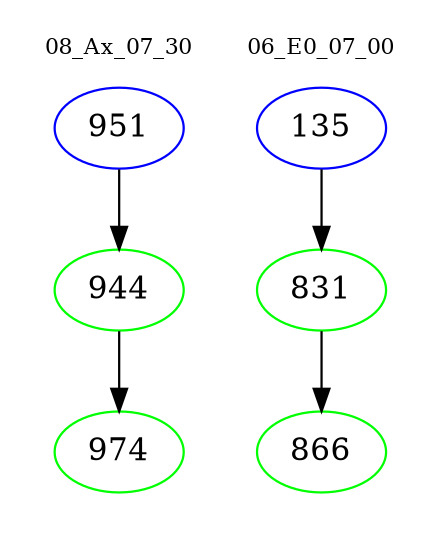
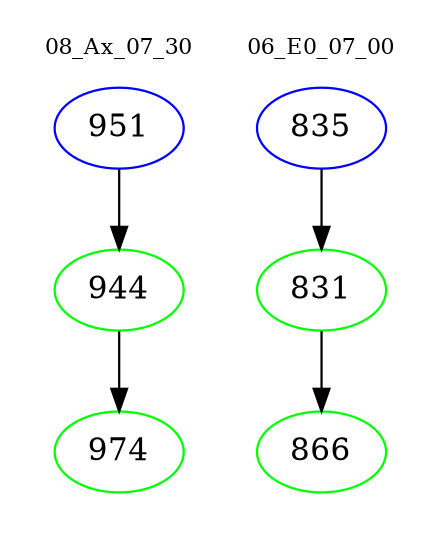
node "135": label "135" -> "835"
